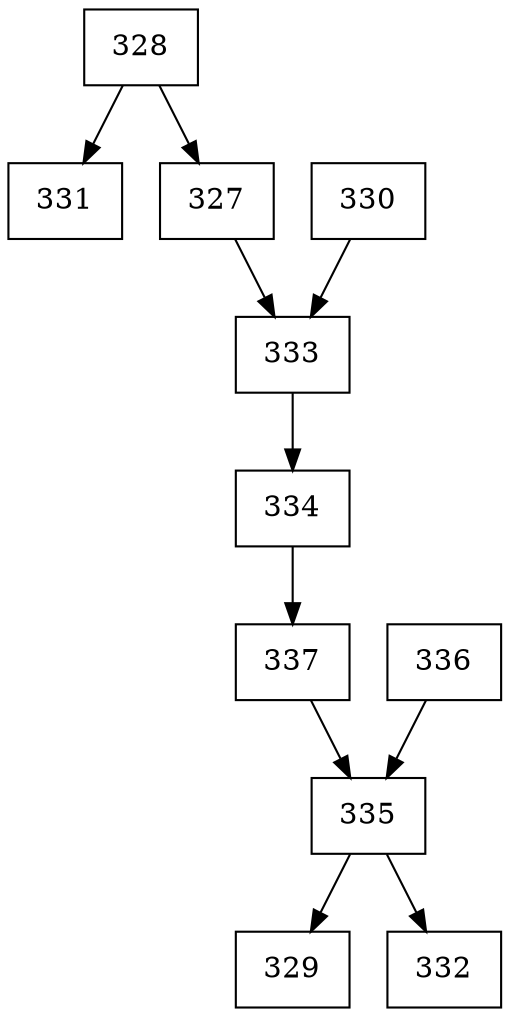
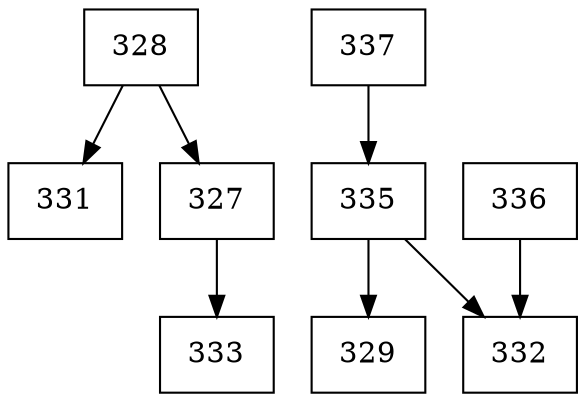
node "330": removed
node "334": removed
edge "336" -> "335": now "336" -> "332"
